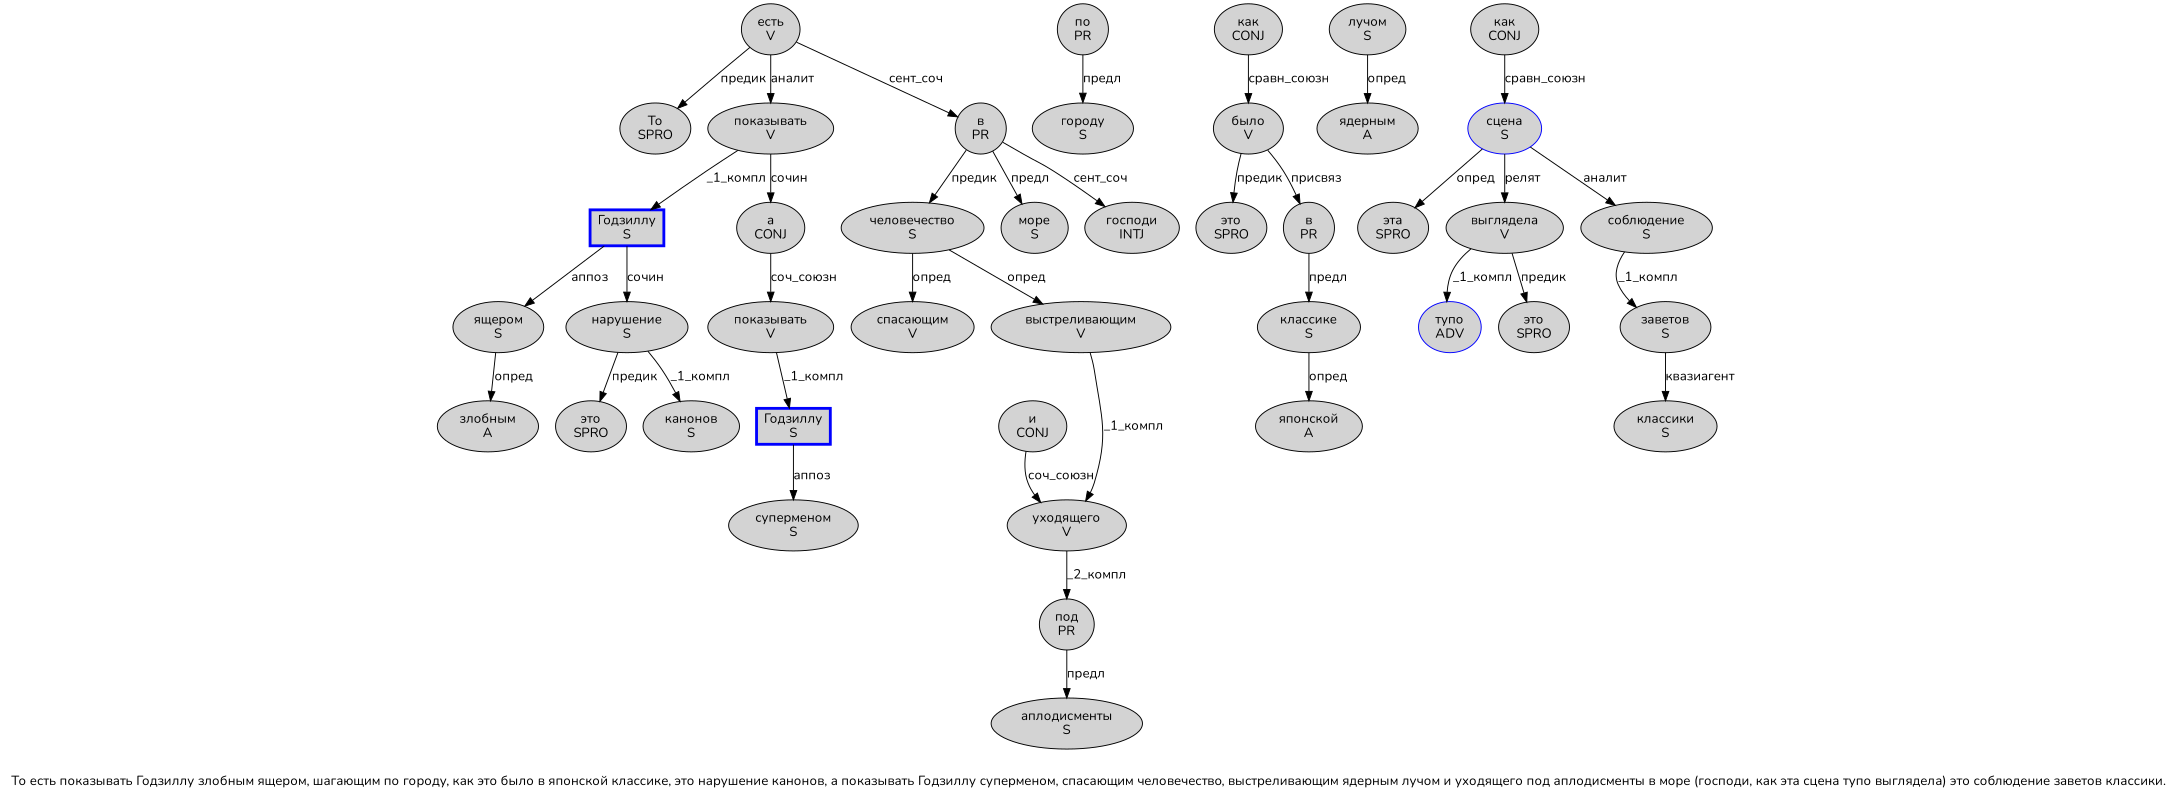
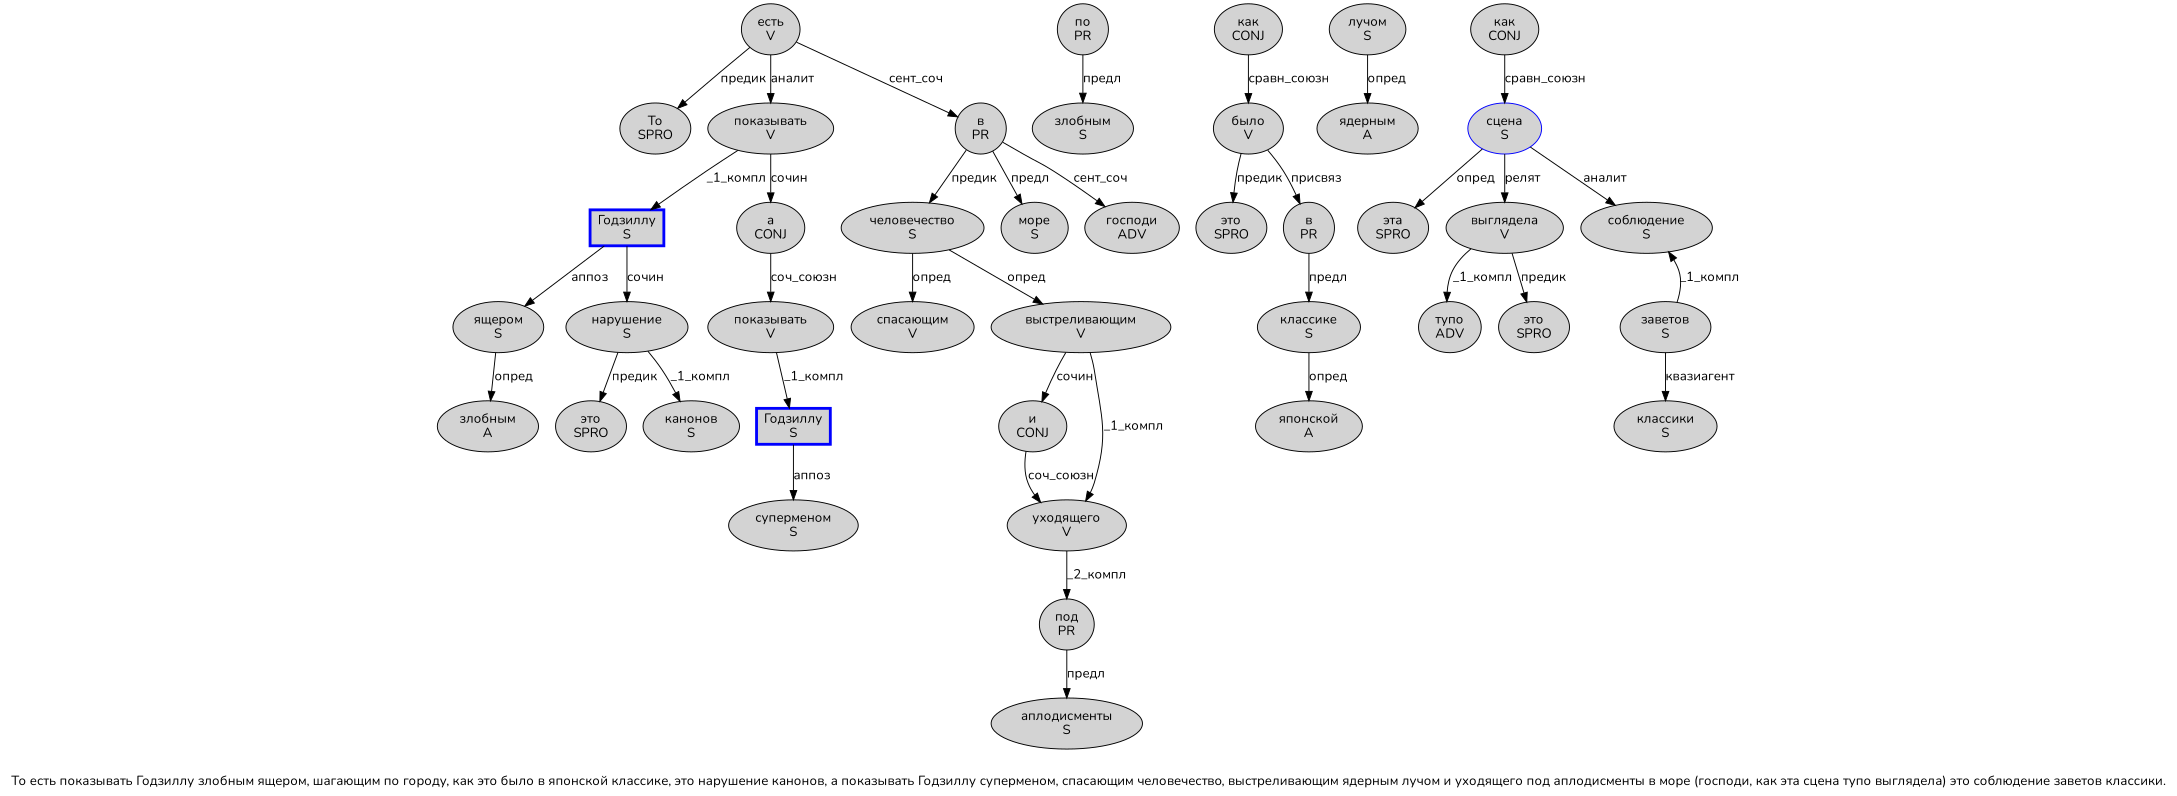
node "городу S": label "городу S" -> "злобным S"
node "господи INTJ": label "господи INTJ" -> "господи ADV"
edge "соблюдение S" -> "заветов S": reversed
node "тупо ADV": color blue -> black
edge "выстреливающим V" -> "и CONJ": added, label "сочин"
